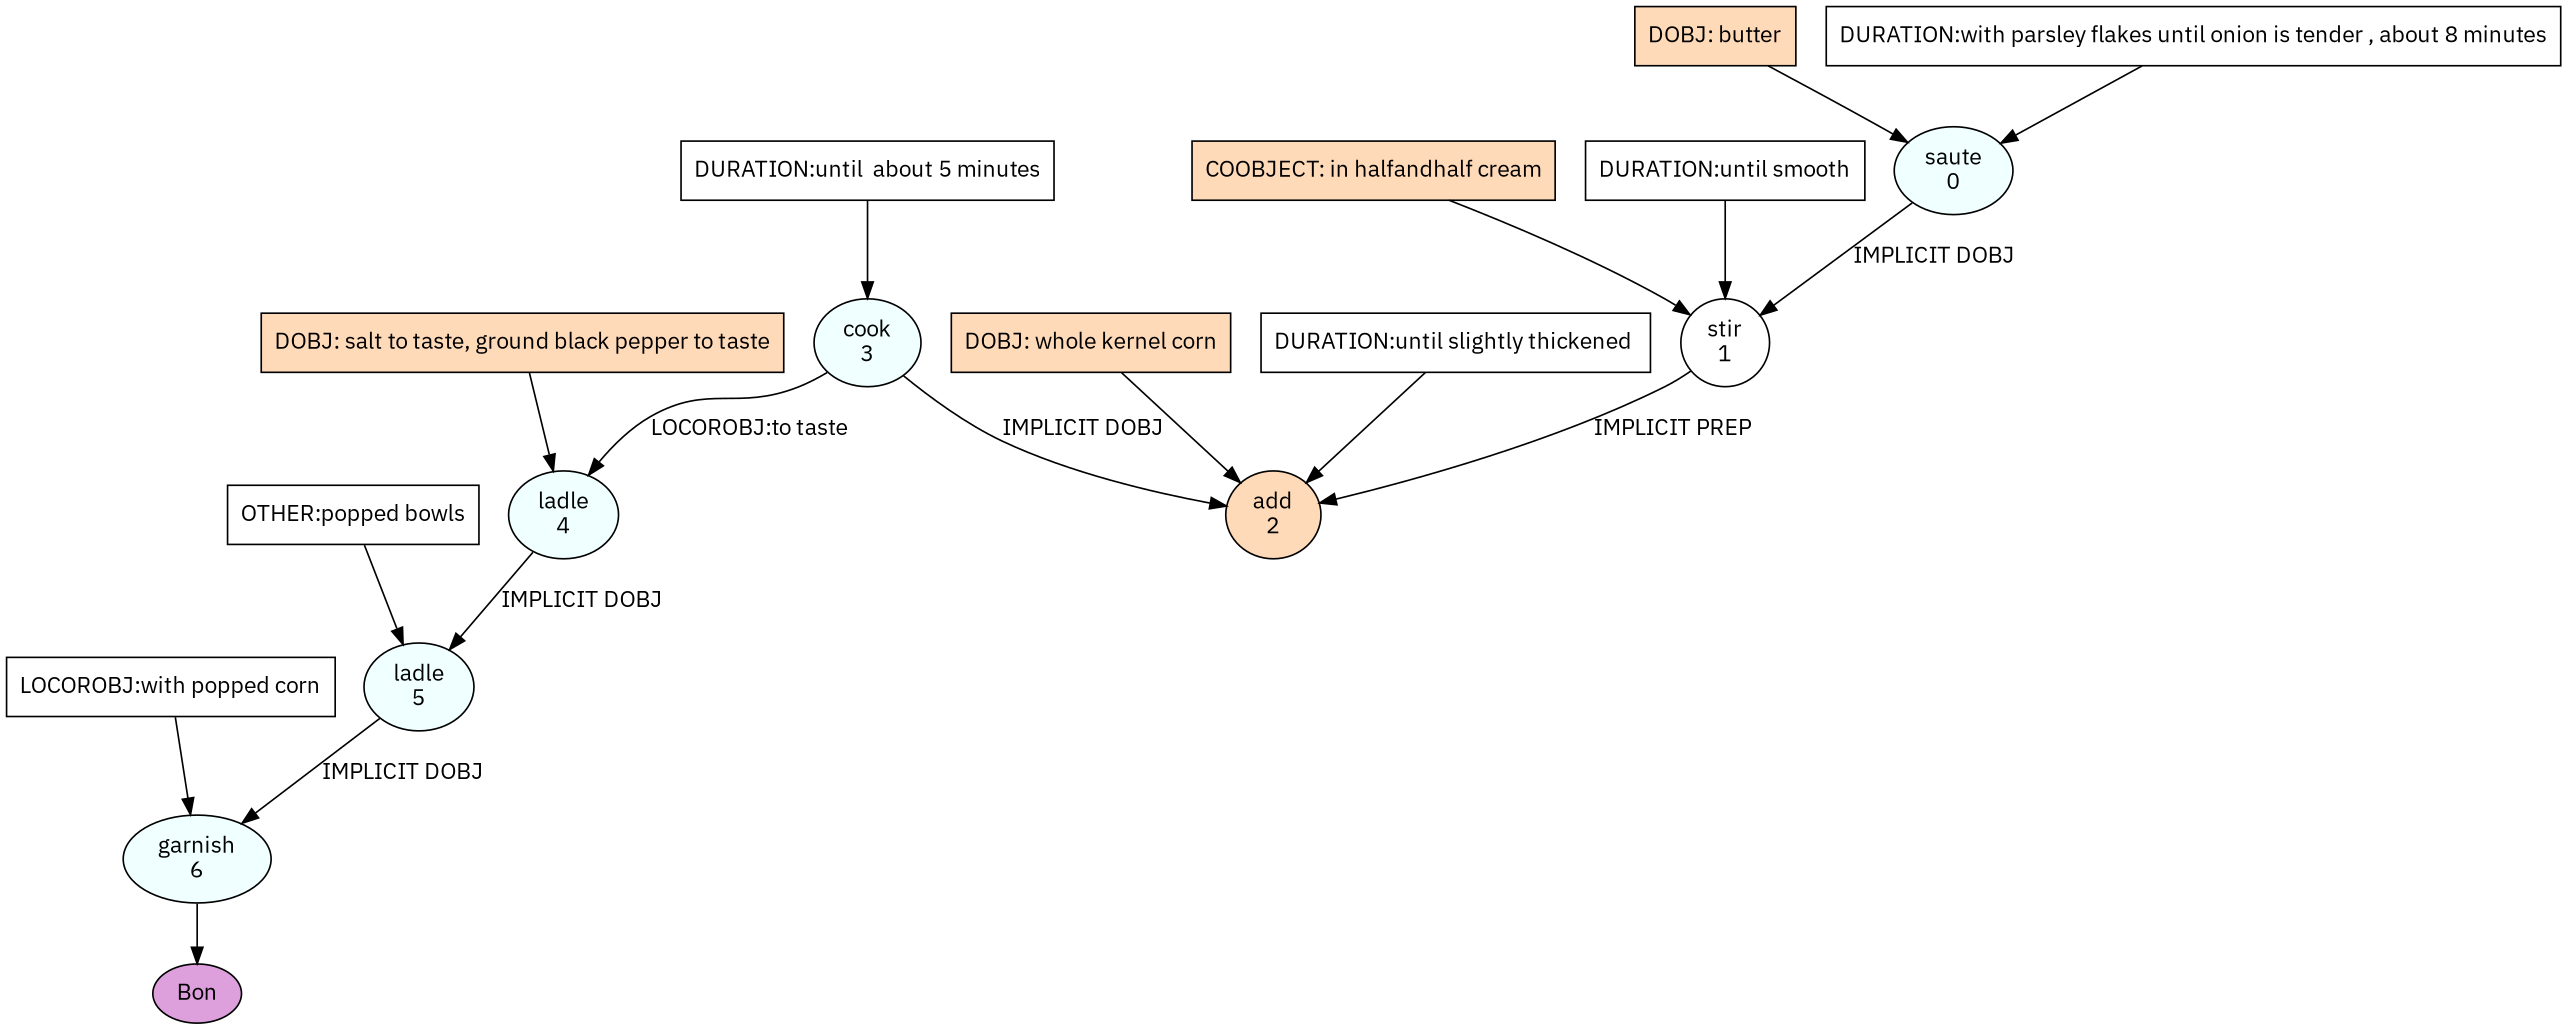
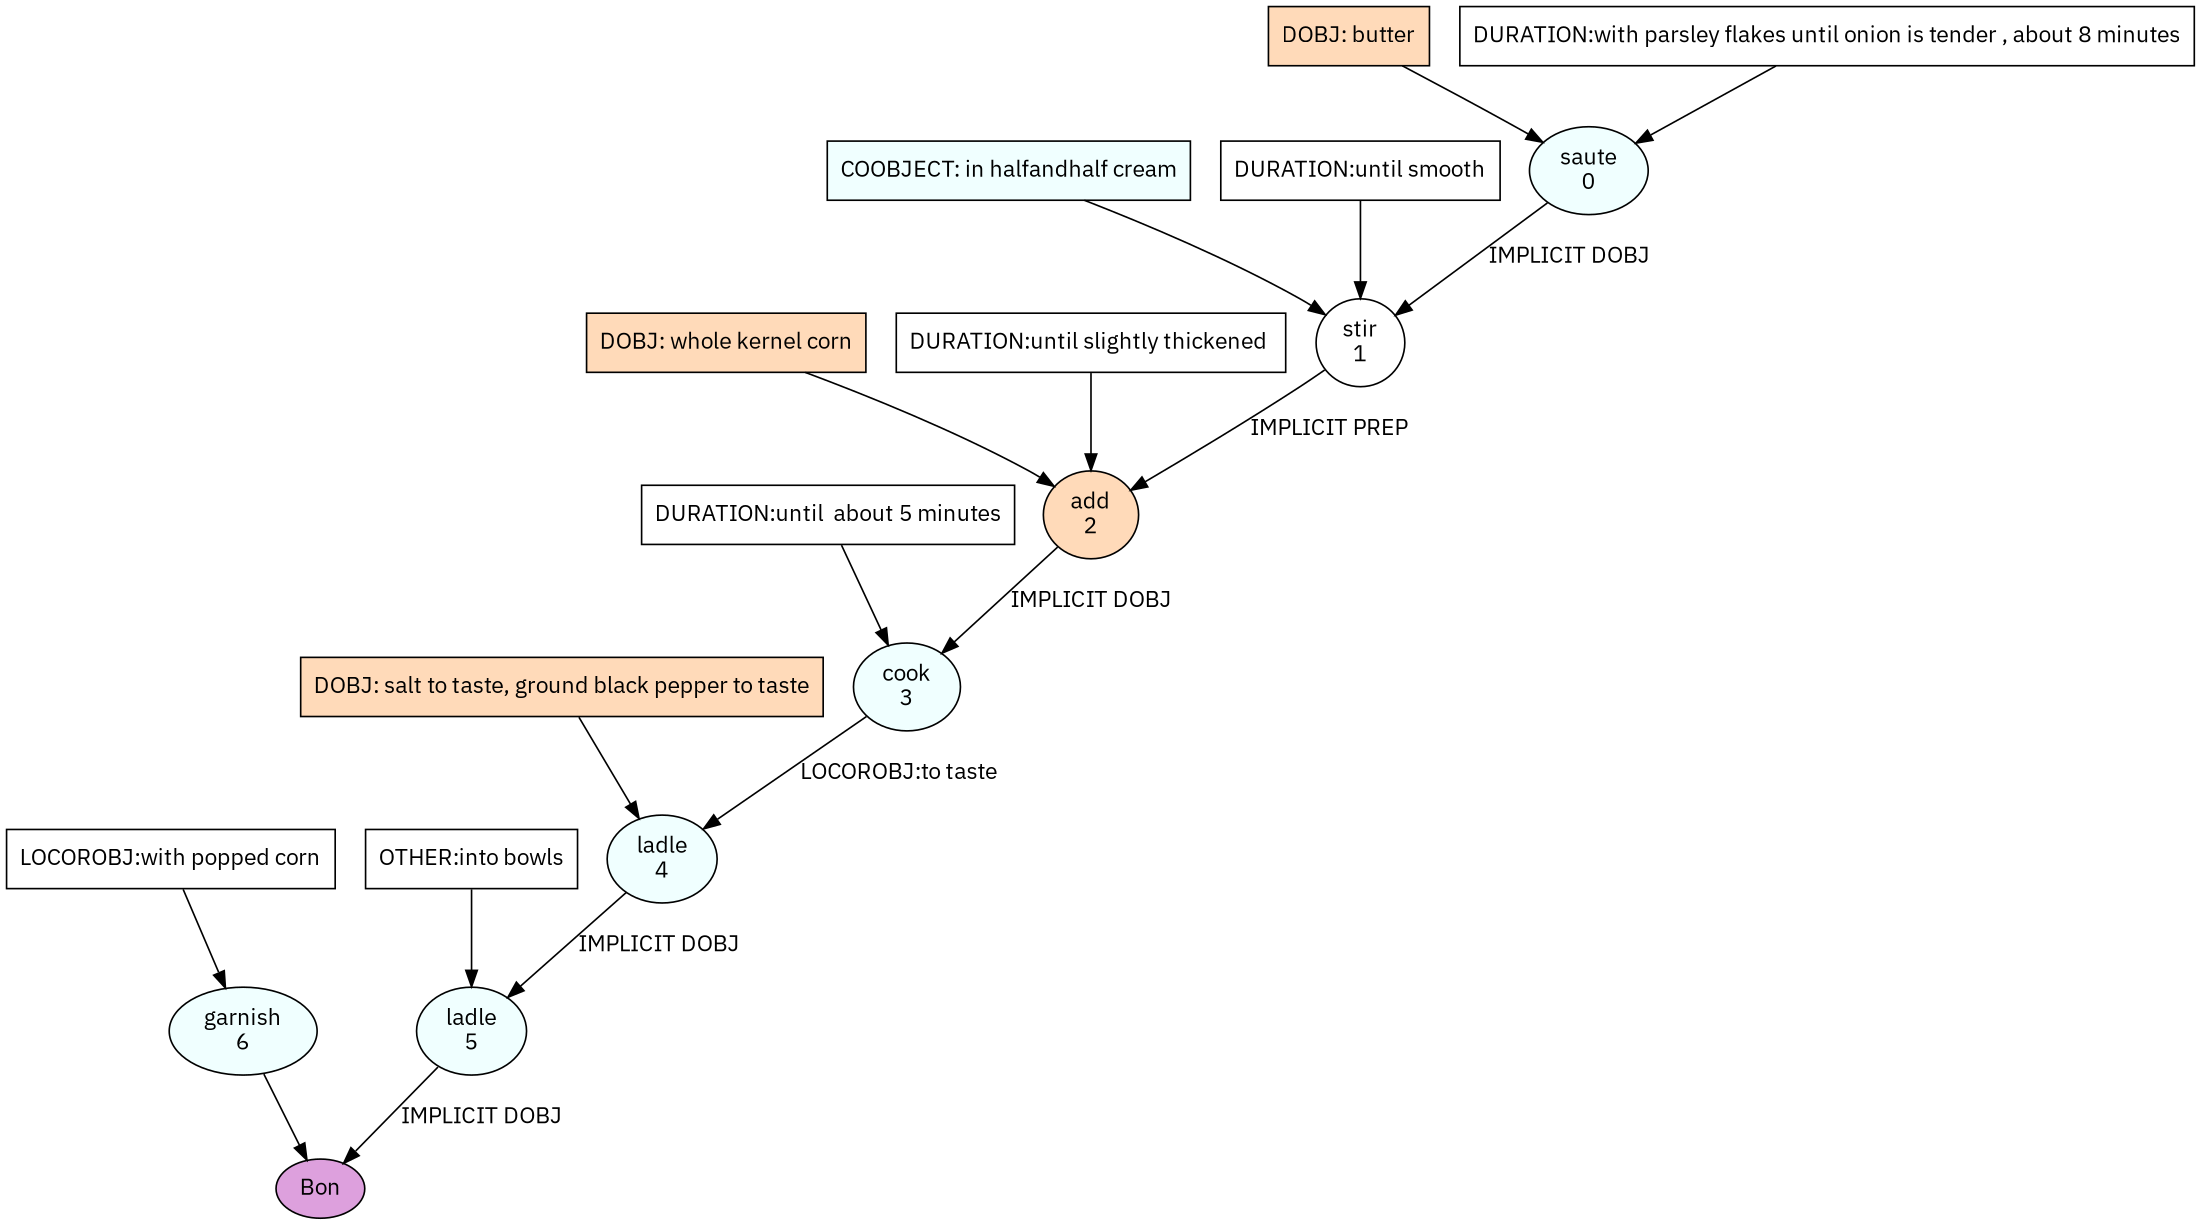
node "COOBJECT: in halfandhalf cream": fillcolor peachpuff -> azure
edge "cook 3" -> "add 2": reversed
node "OTHER:popped bowls": label "OTHER:popped bowls" -> "OTHER:into bowls"
edge "ladle 5" -> "garnish 6": now "ladle 5" -> "Bon"
